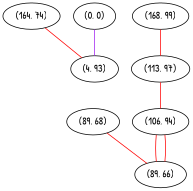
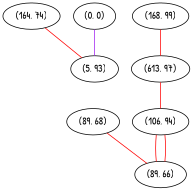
node "(4, 93)": label "(4, 93)" -> "(5, 93)"
node "(113, 97)": label "(113, 97)" -> "(613, 97)"
